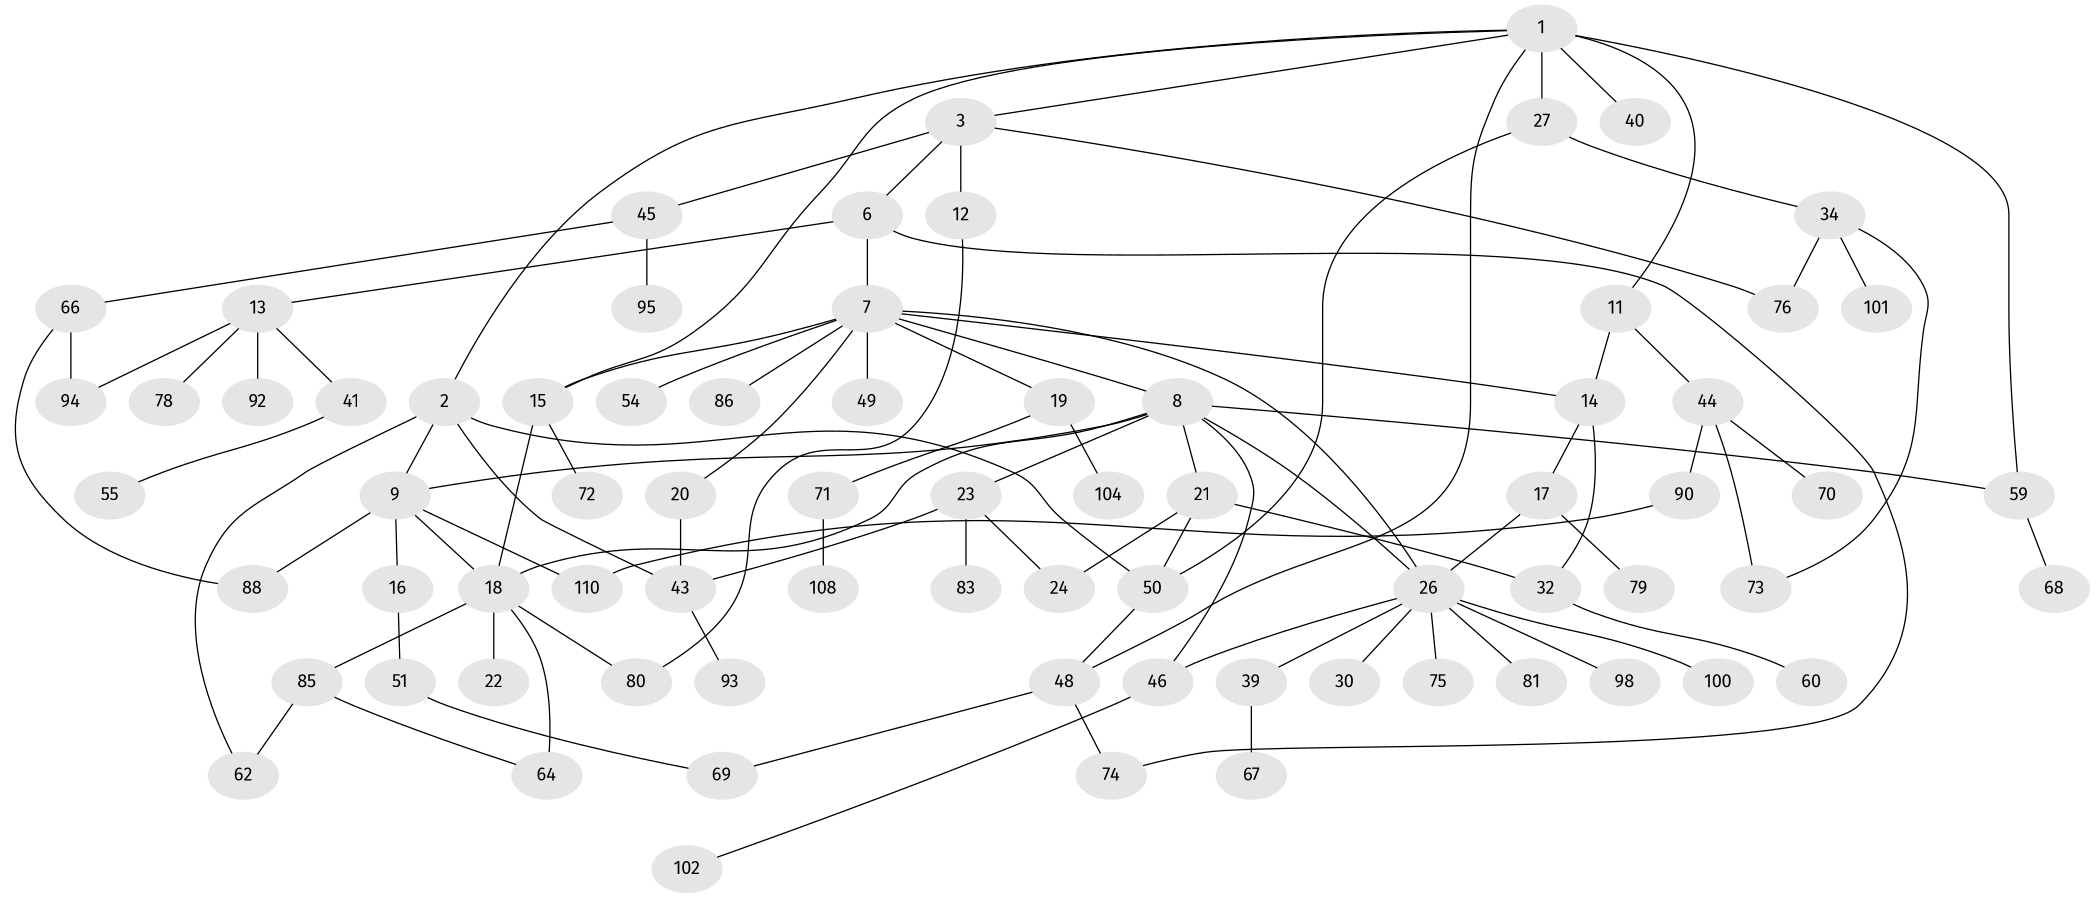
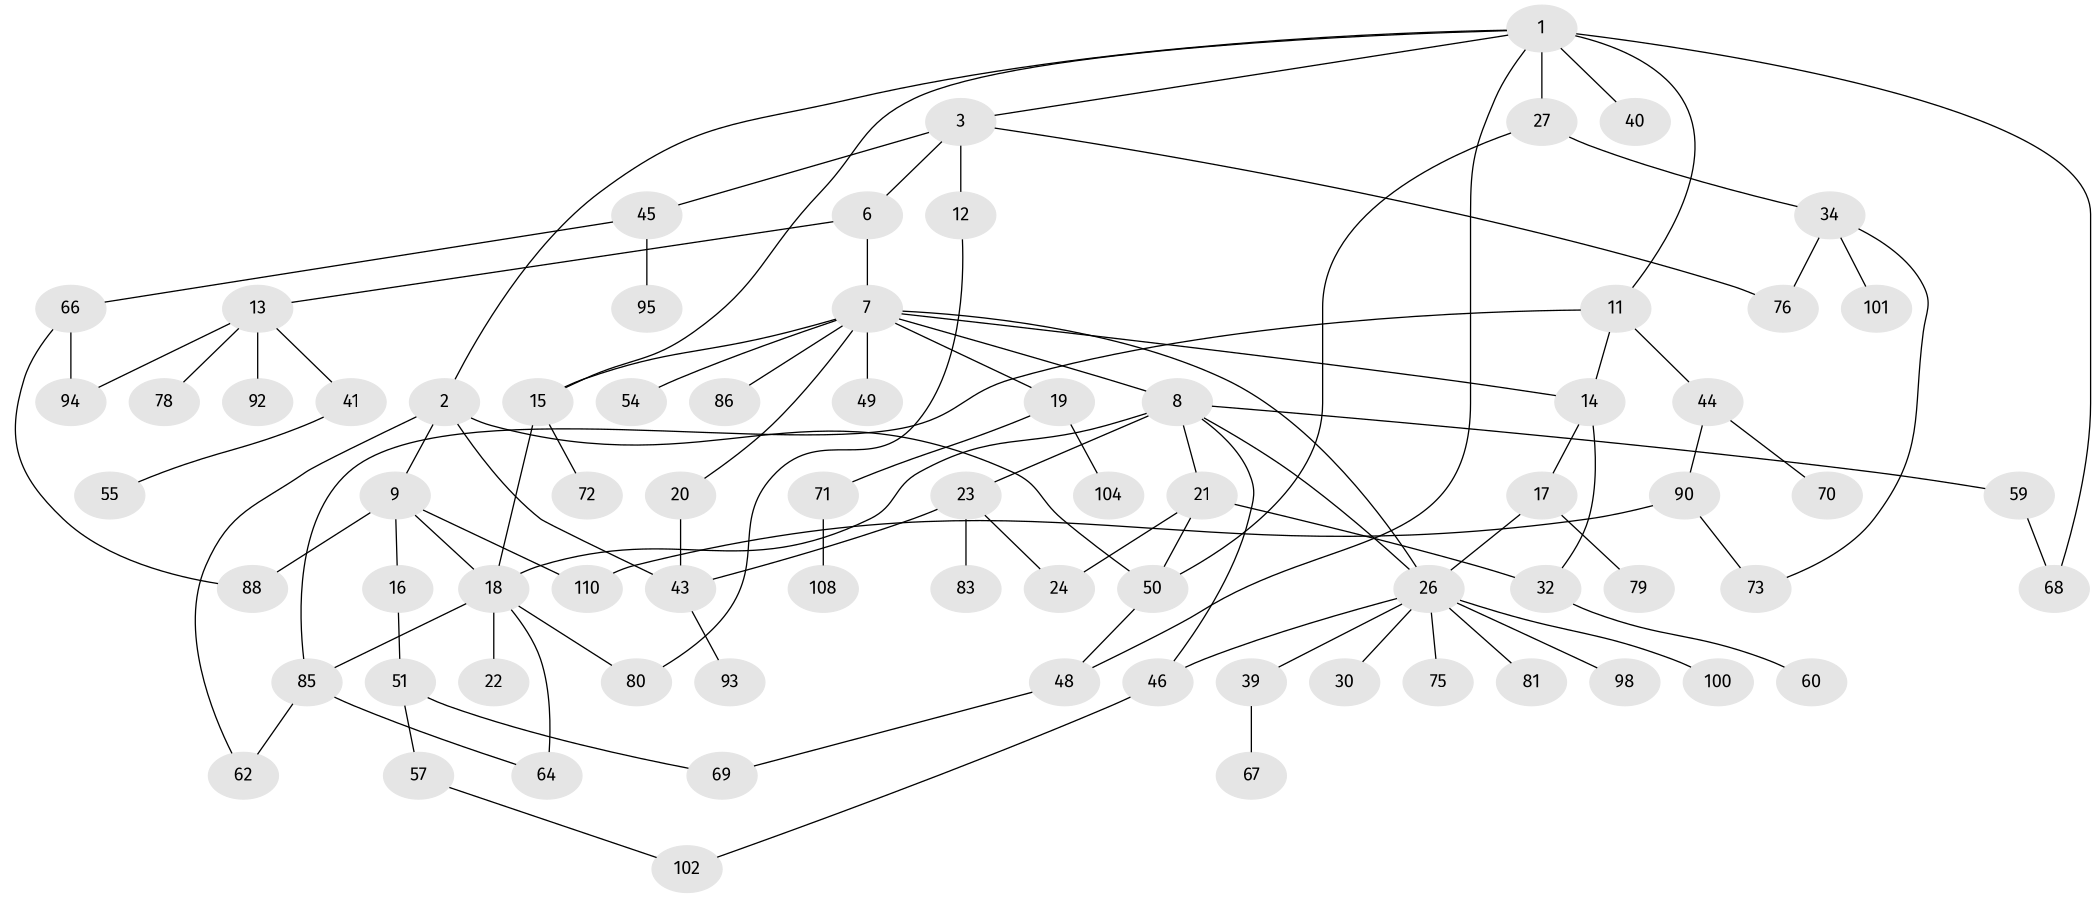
edge "1" -- "59": now "1" -- "68"
edge "11" -- "85": added
edge "8" -- "9": removed
edge "44" -- "73": now "90" -- "73"
node "57": added
node "74": removed
